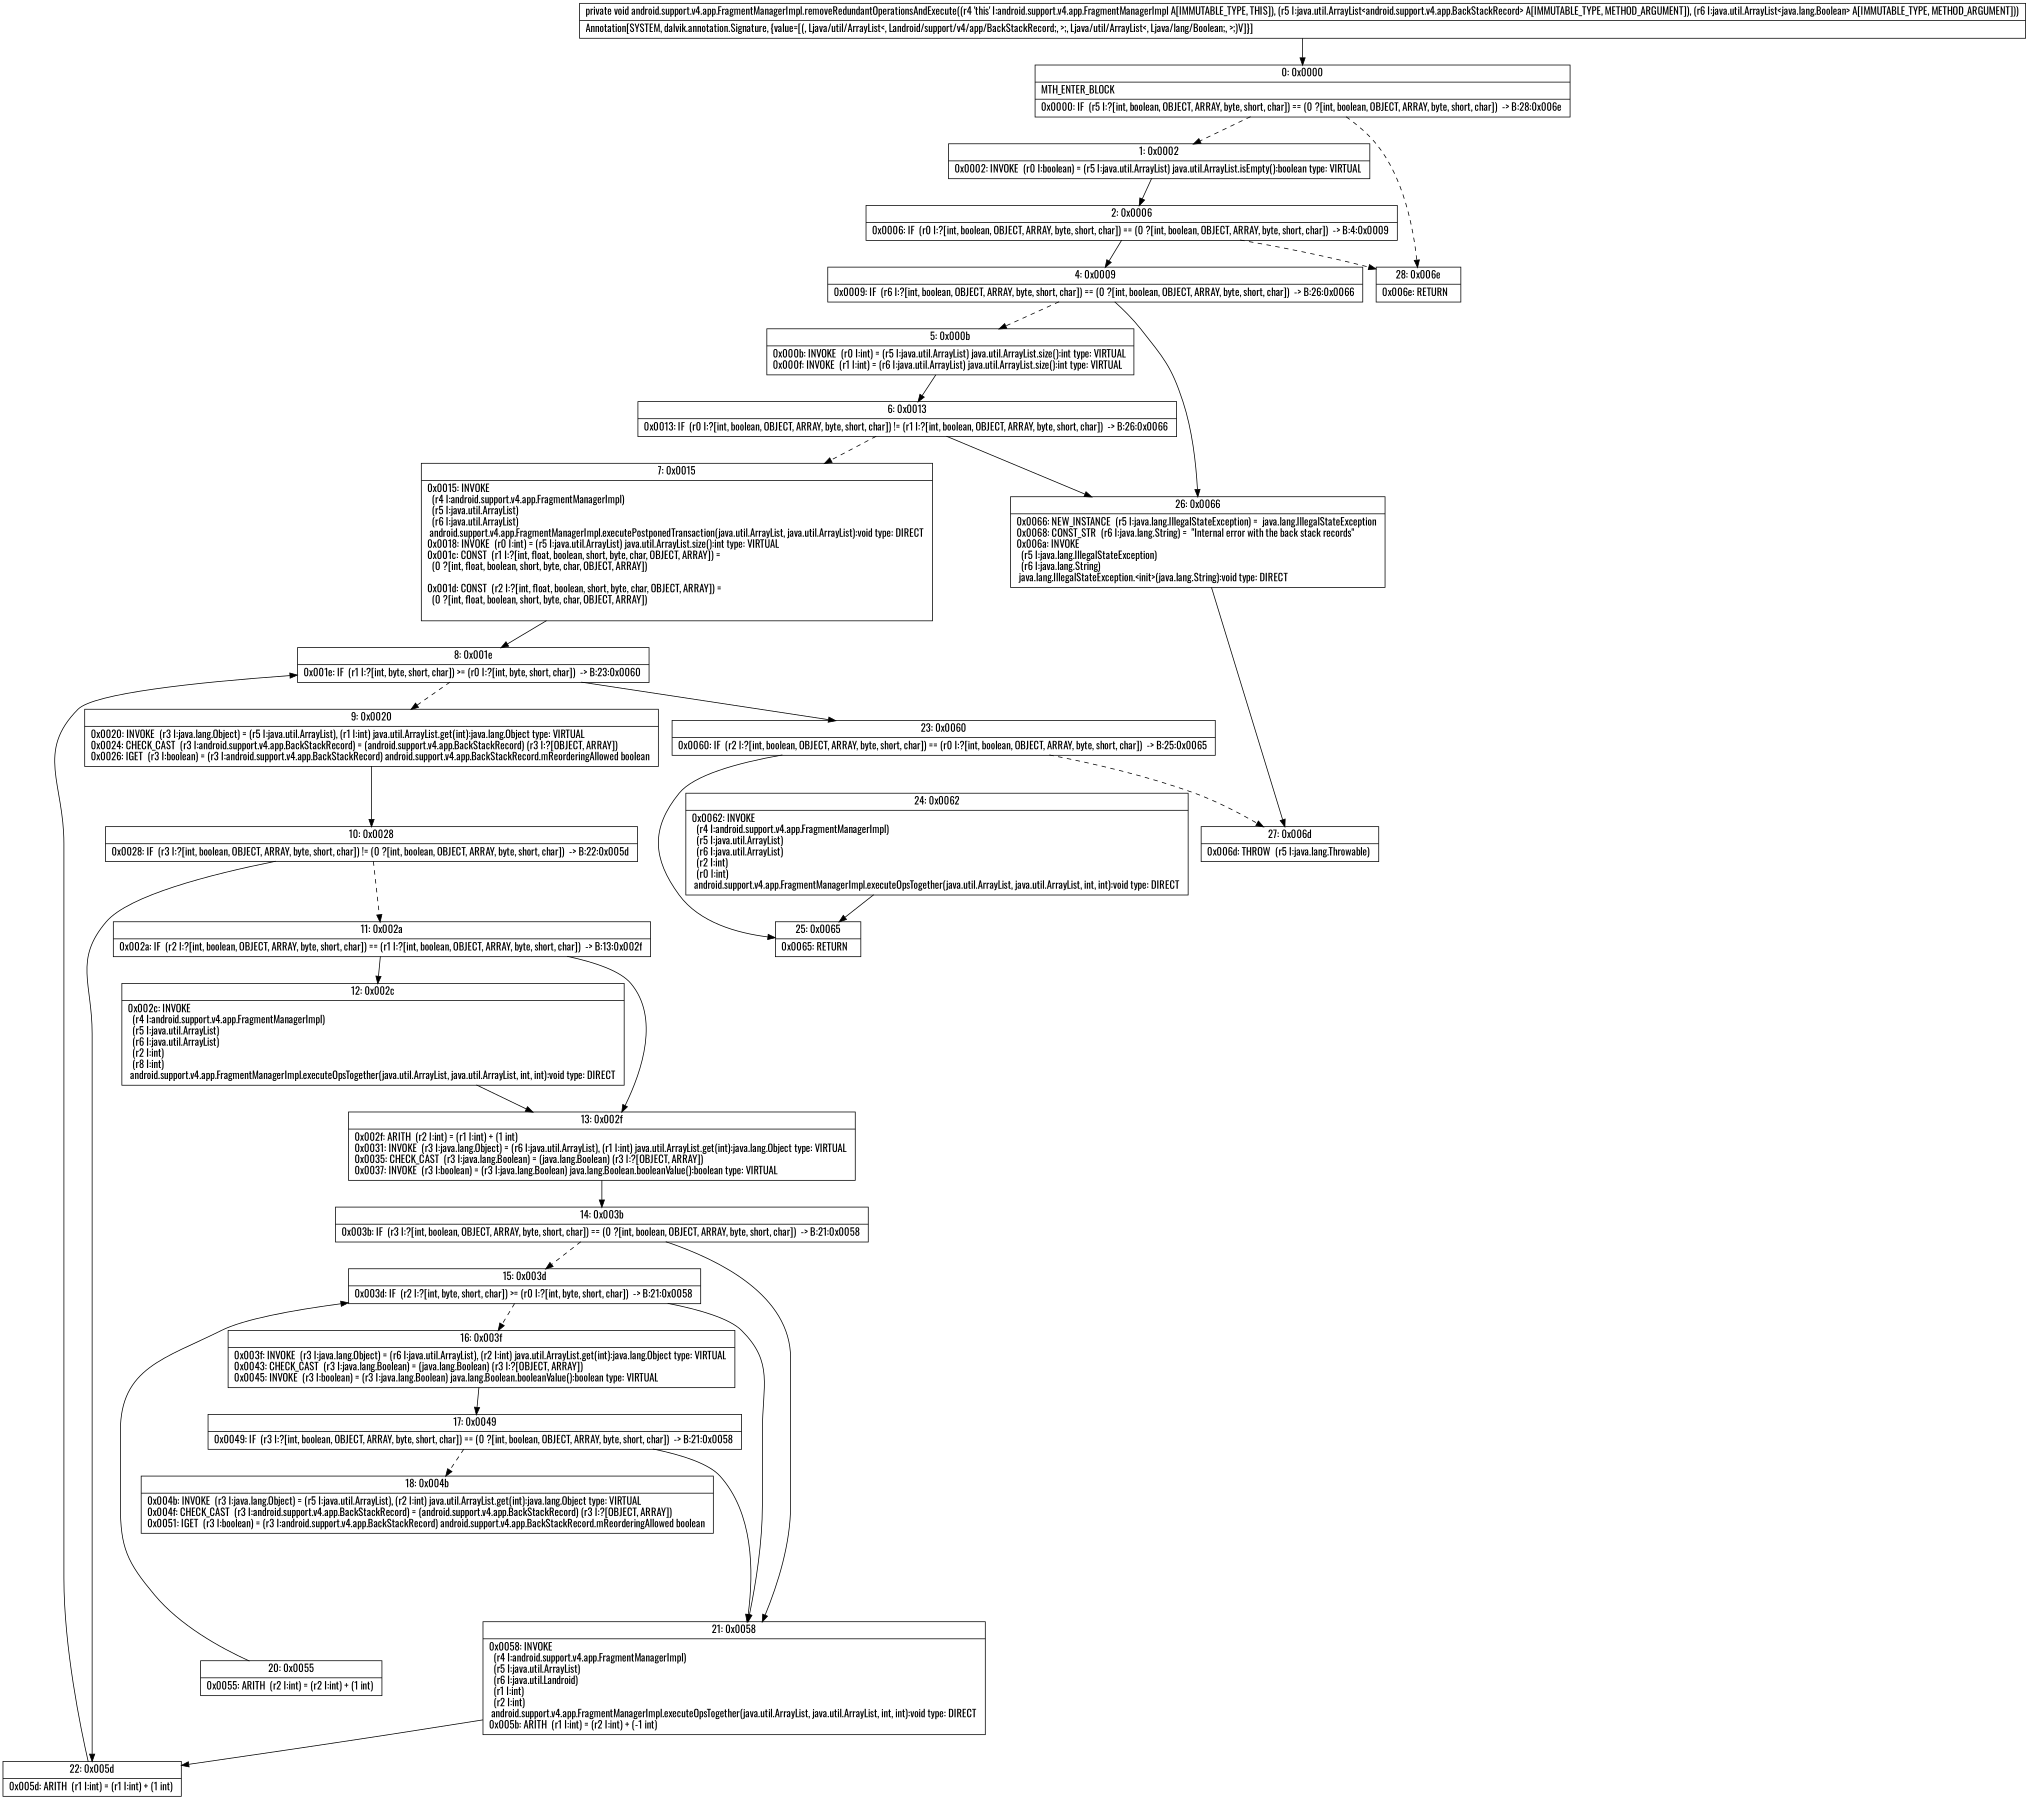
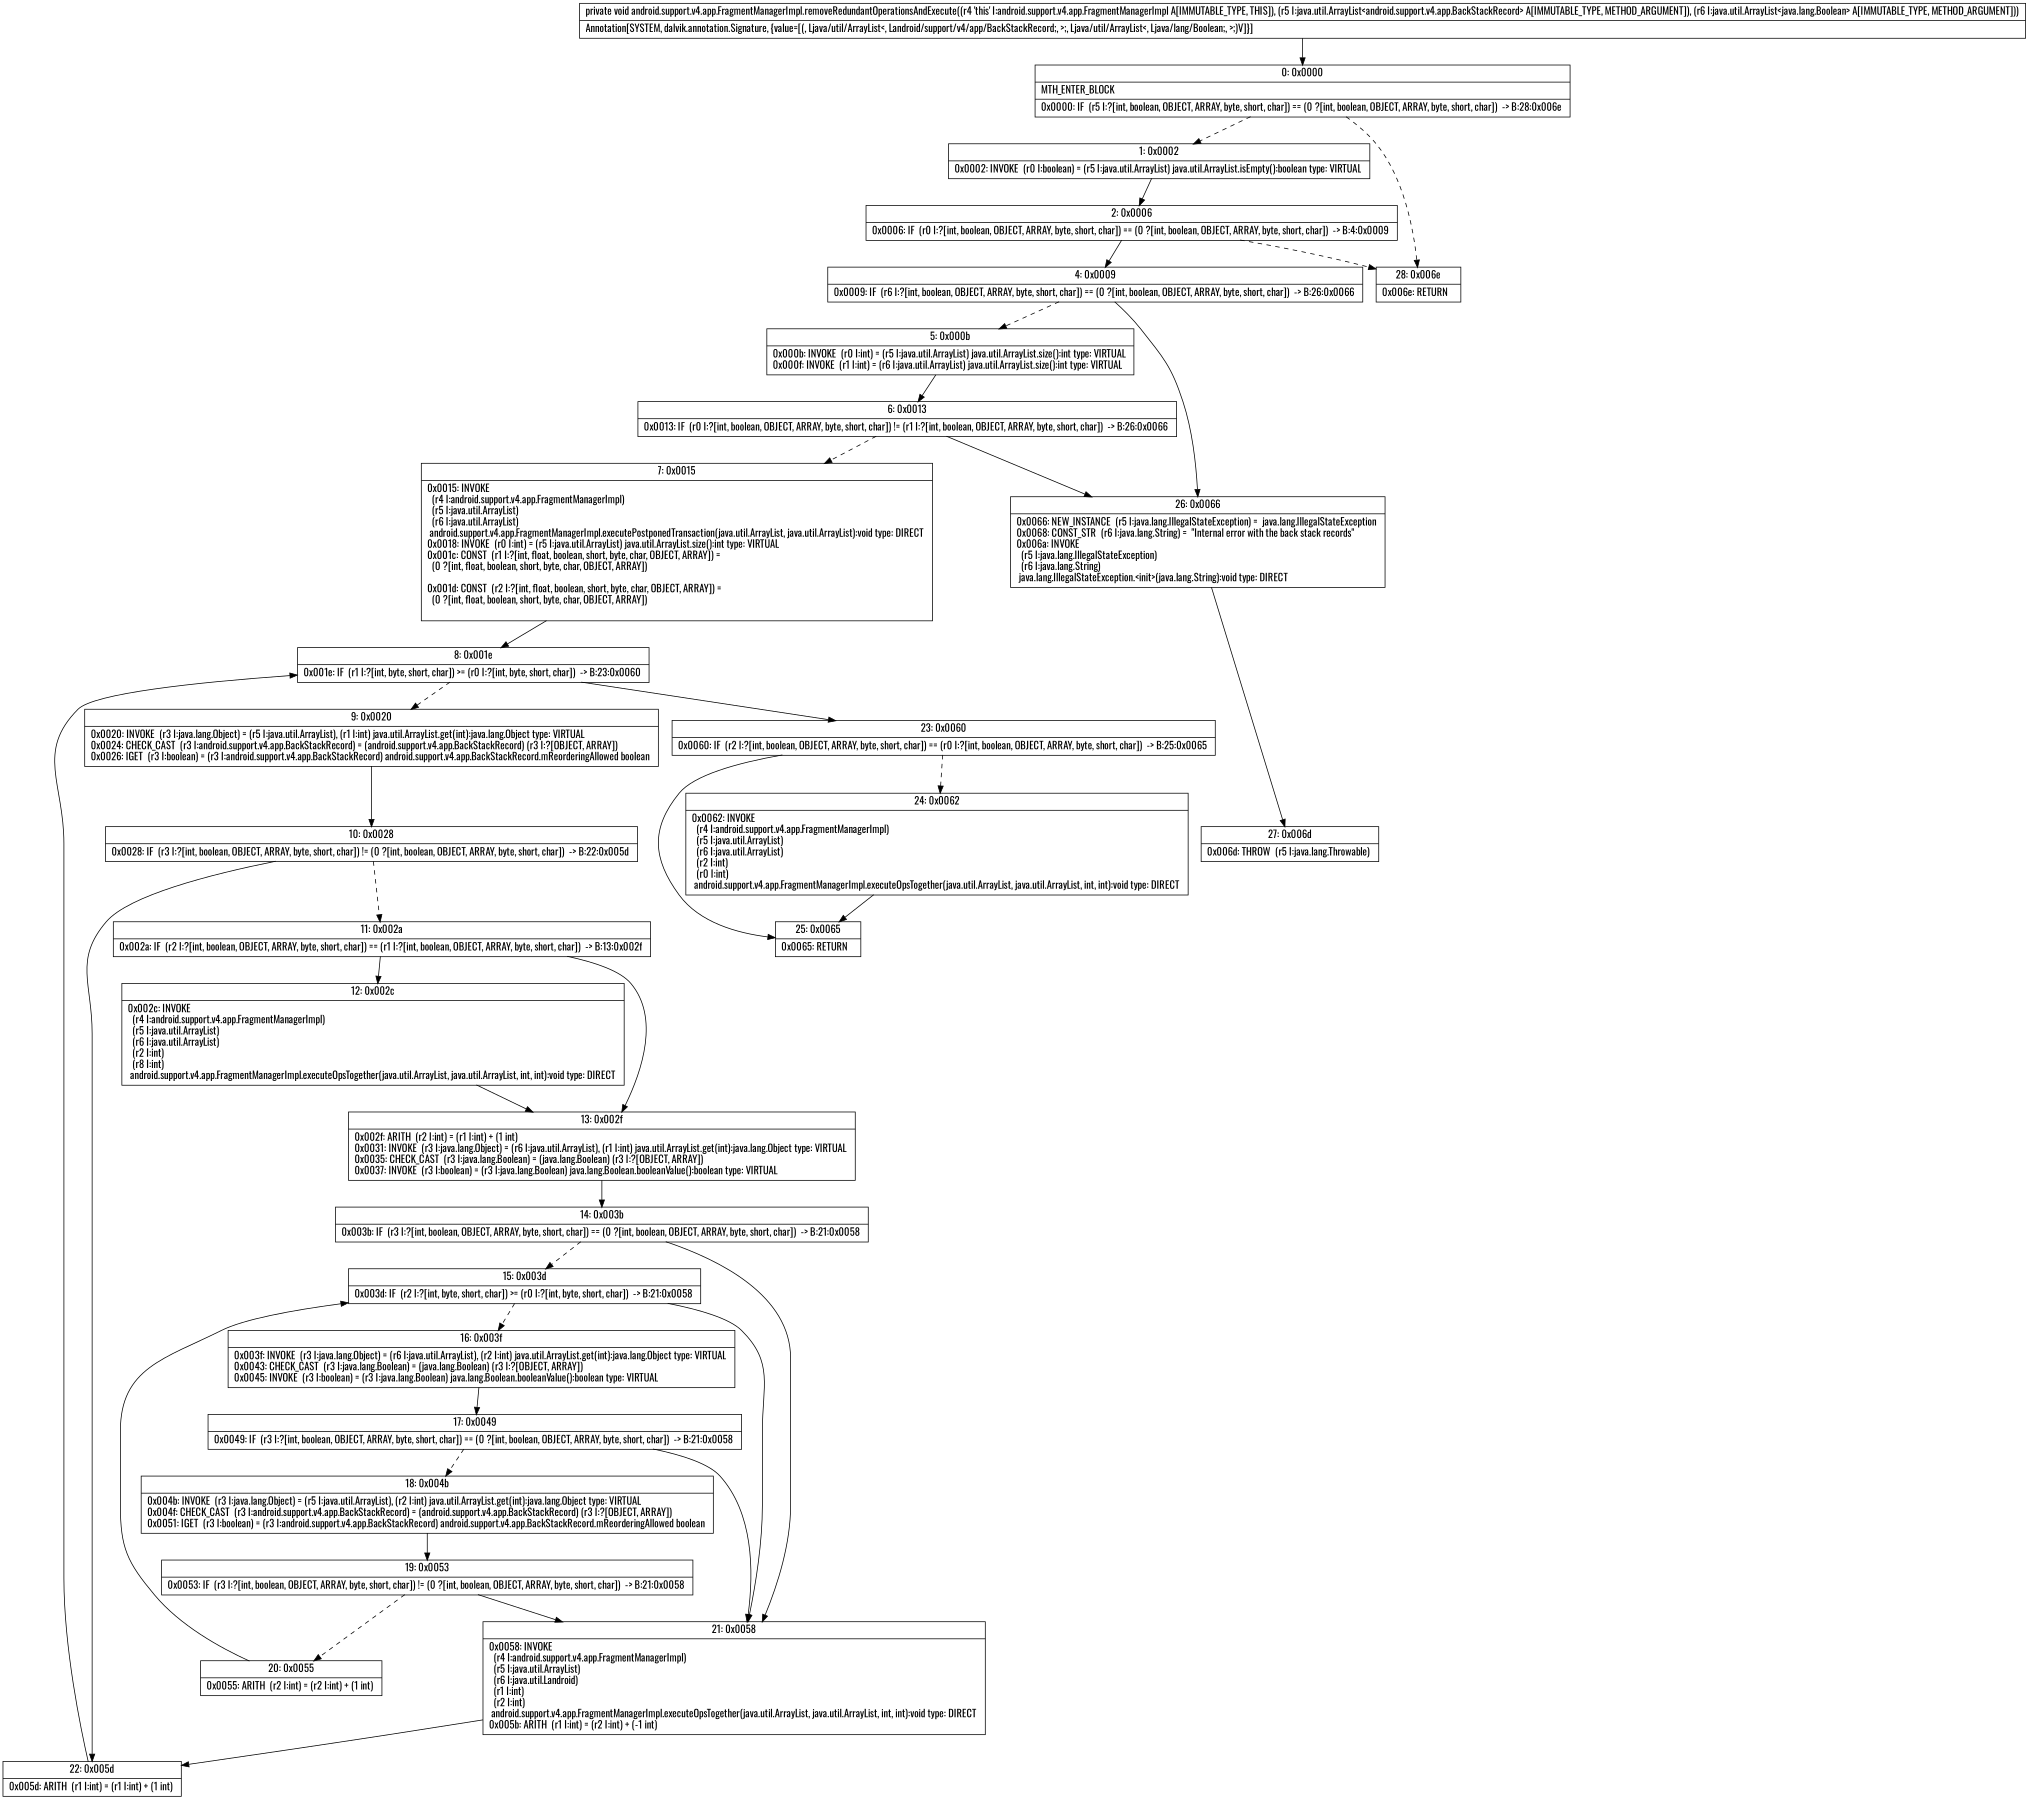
edge "23: 0x0060" -> "27: 0x006d": now "23: 0x0060" -> "24: 0x0062"
node "19: 0x0053": added
